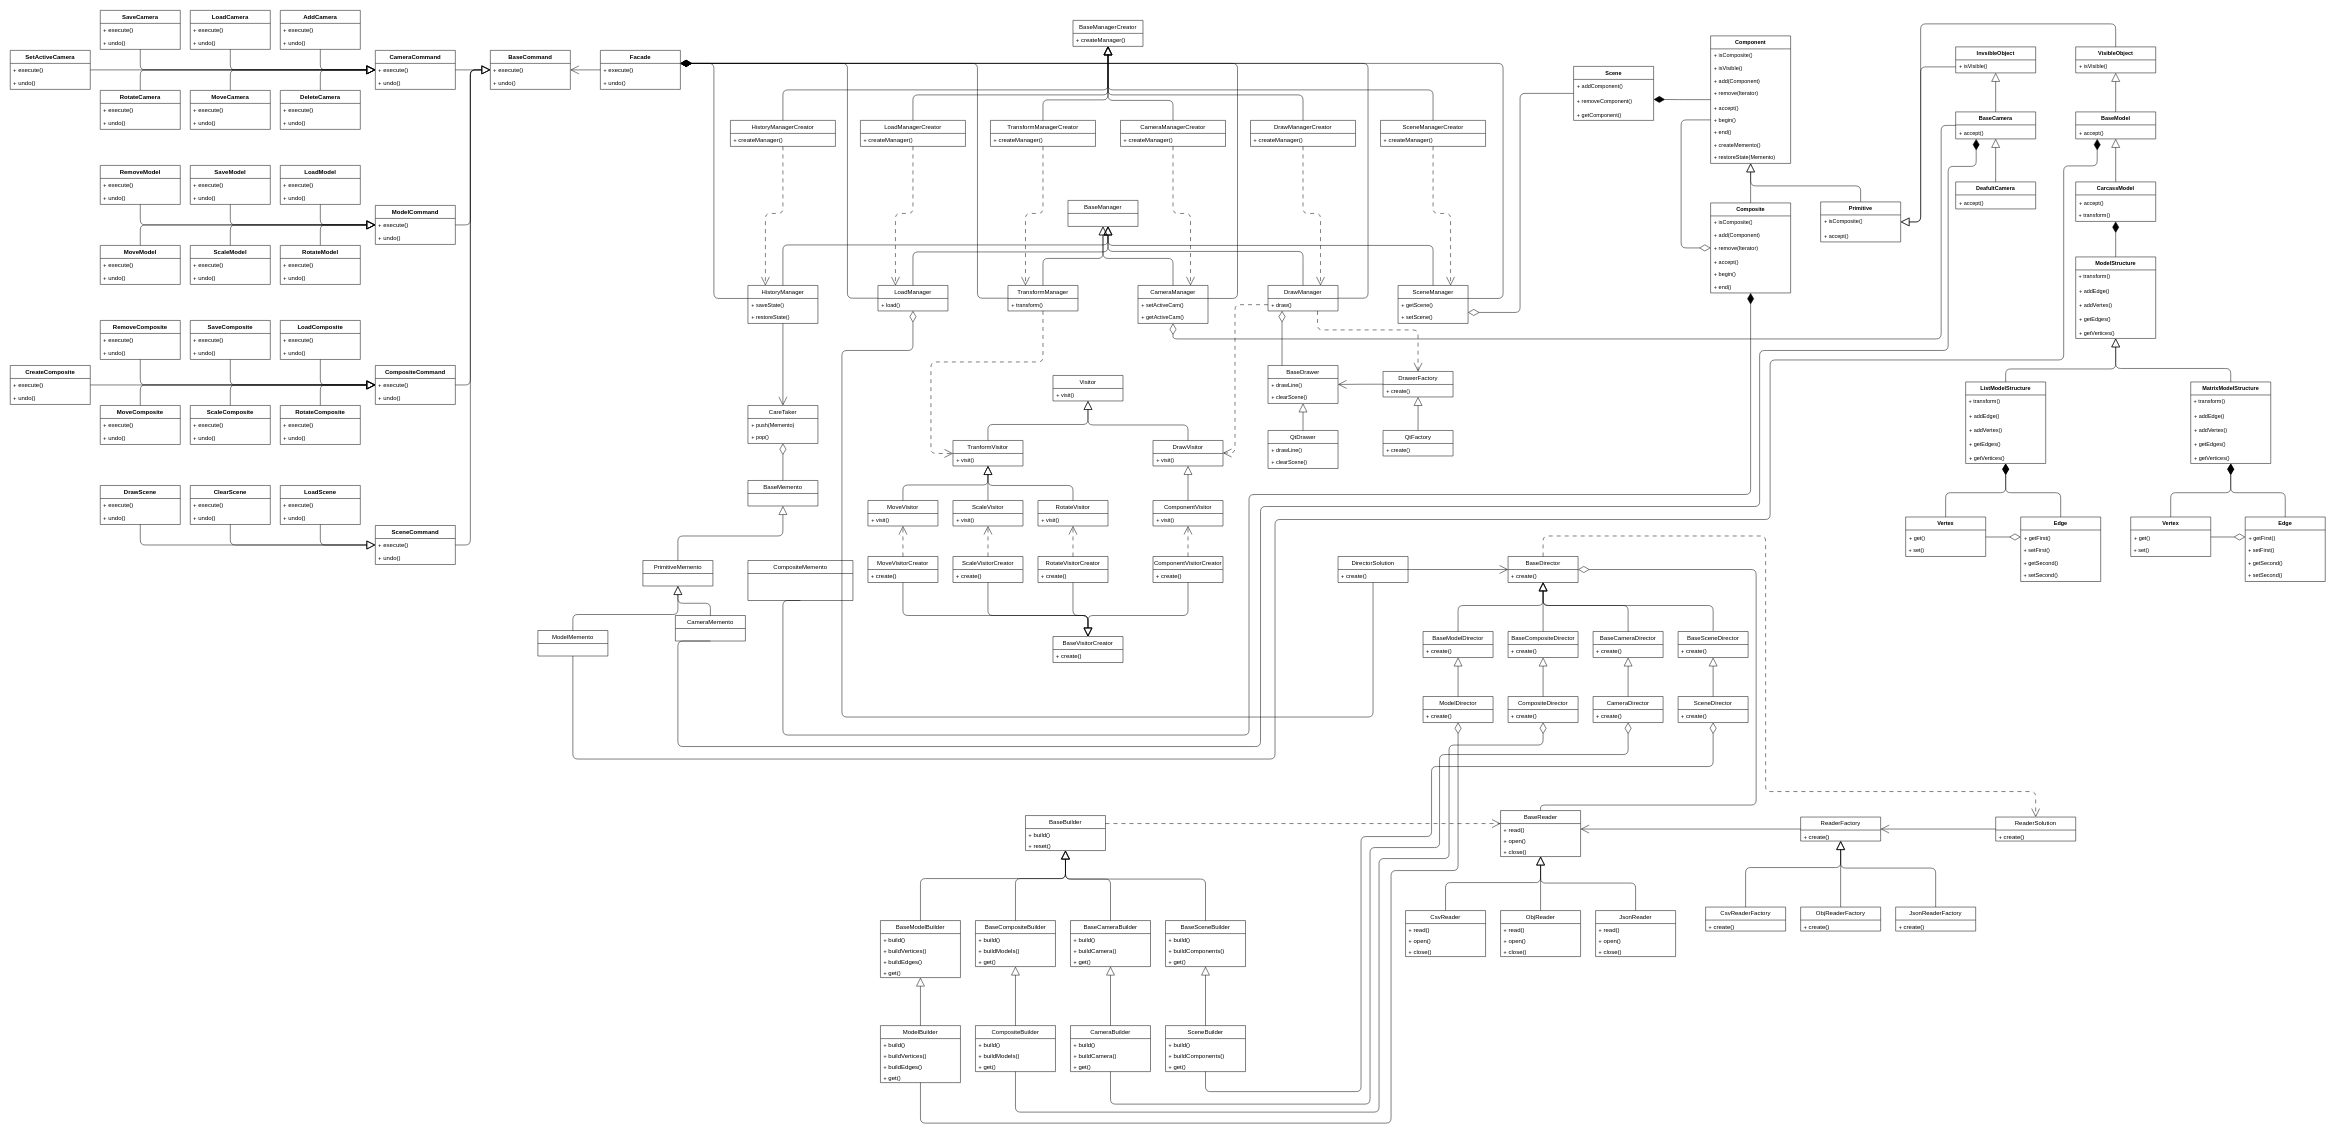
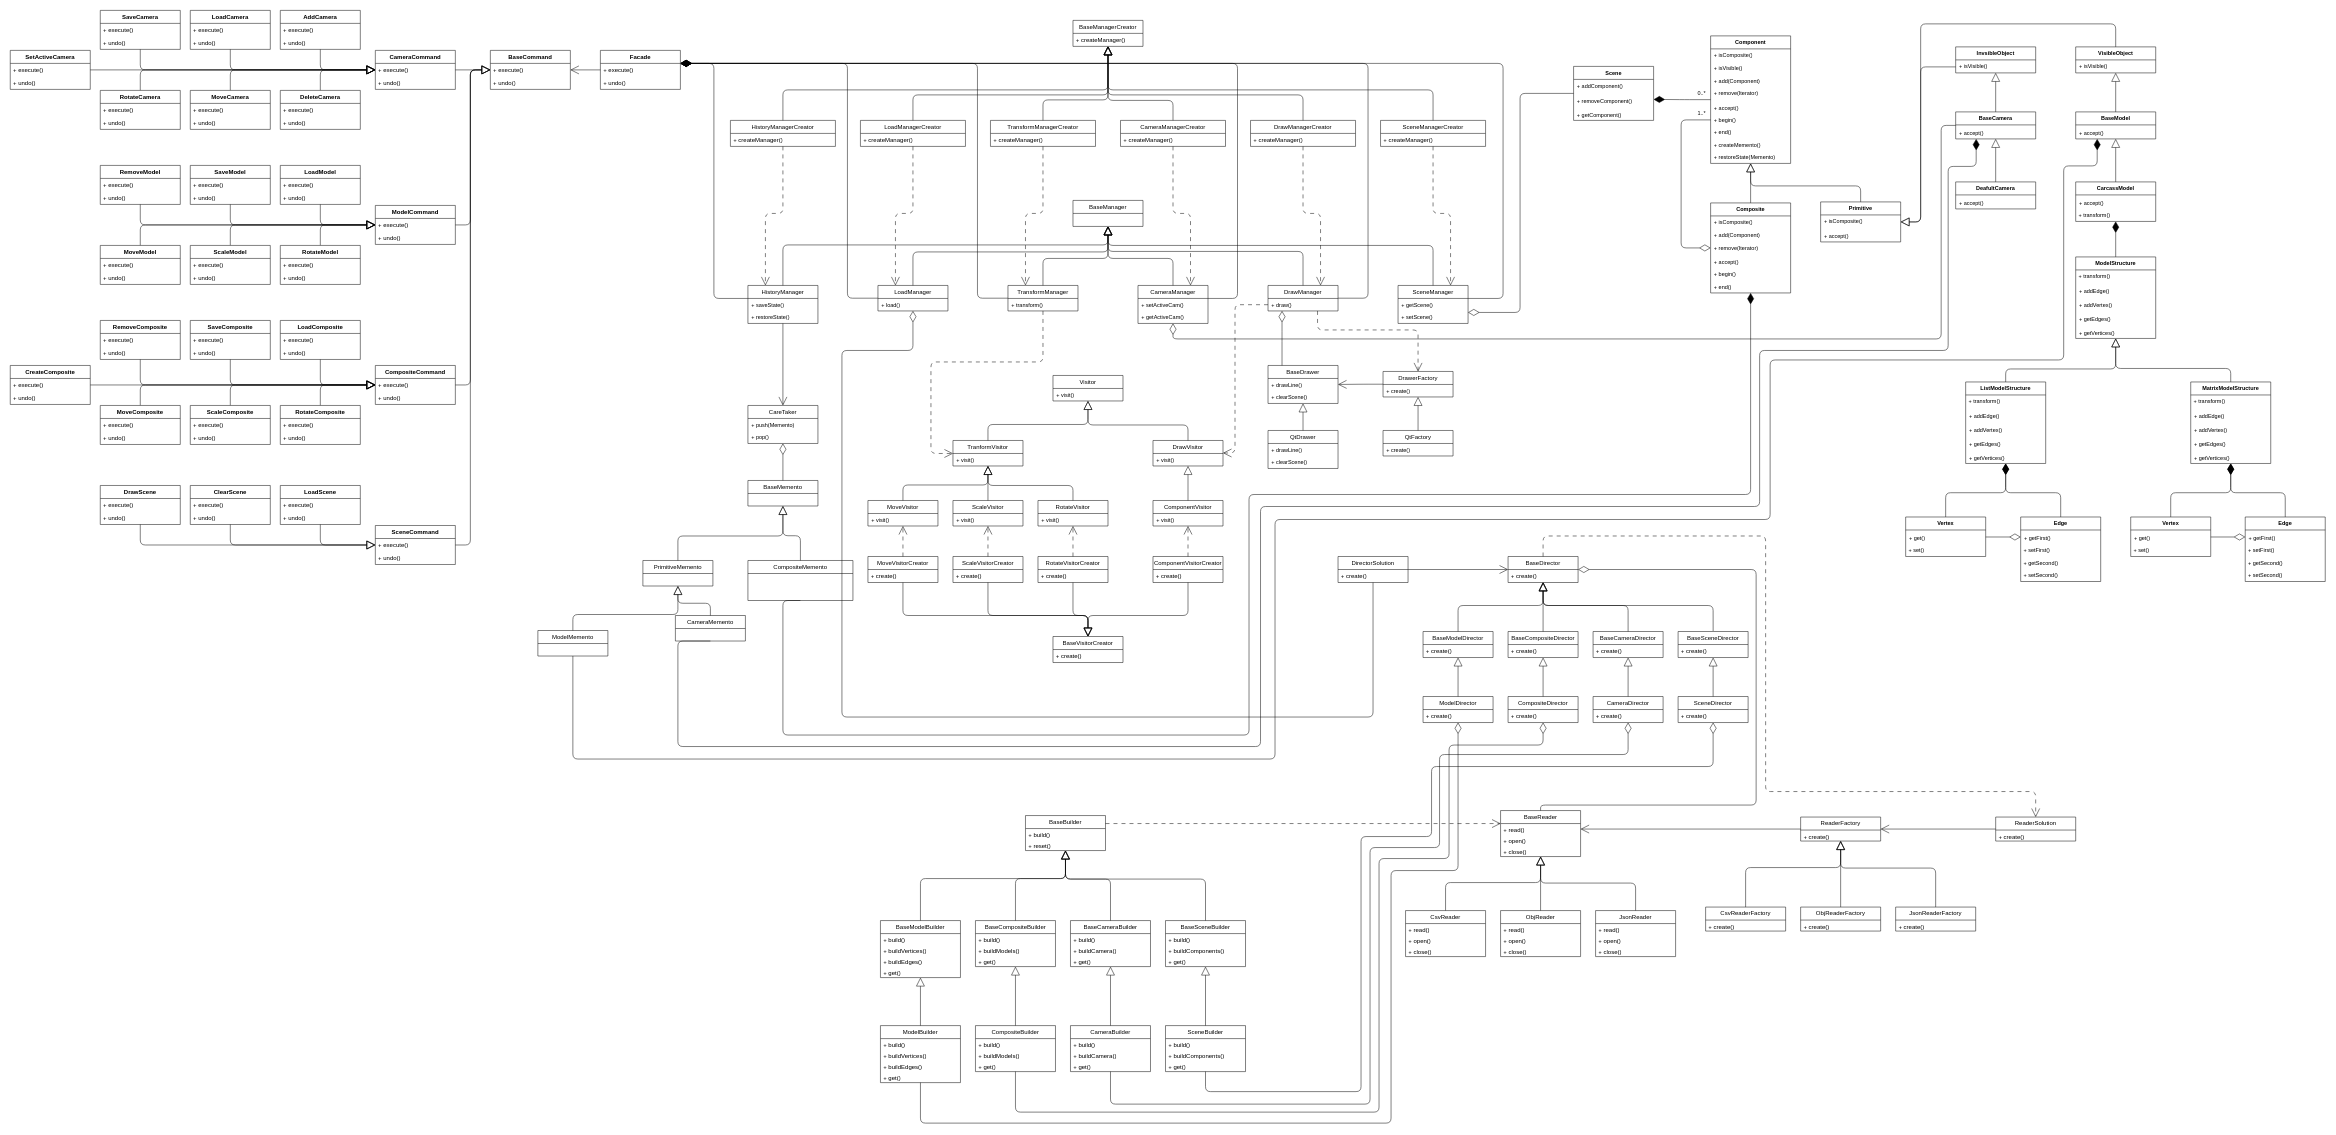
node "0..*": added
node "1..*": added
node "BaseManager": moved (1103, 213) -> (1108, 213)
edge "CompositeMemento" -> "BaseMemento": added
